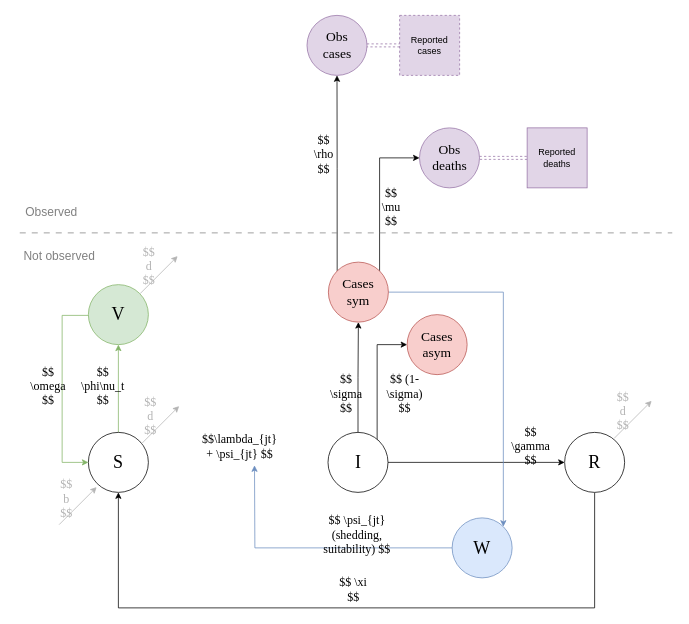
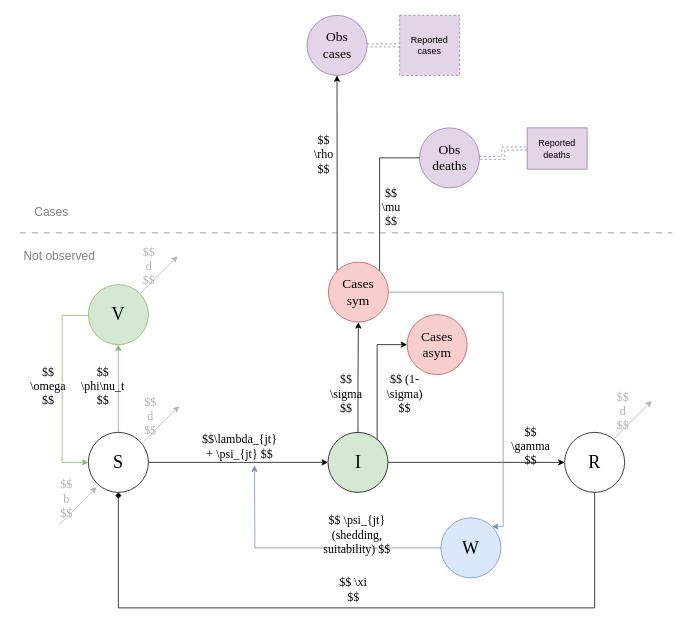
edge "Cases sym" -> "Obs deaths": arrowhead classic -> none
node "Reported deaths": size 60x60 -> 60x41
node "Observed": label "Observed" -> "Cases"
edge "S" -> "I": added
node "I": fillcolor #ffffff -> #d5e8d4
edge "R" -> "S": arrowhead classic -> diamond
node "W": moved (482, 548) -> (471, 548)
